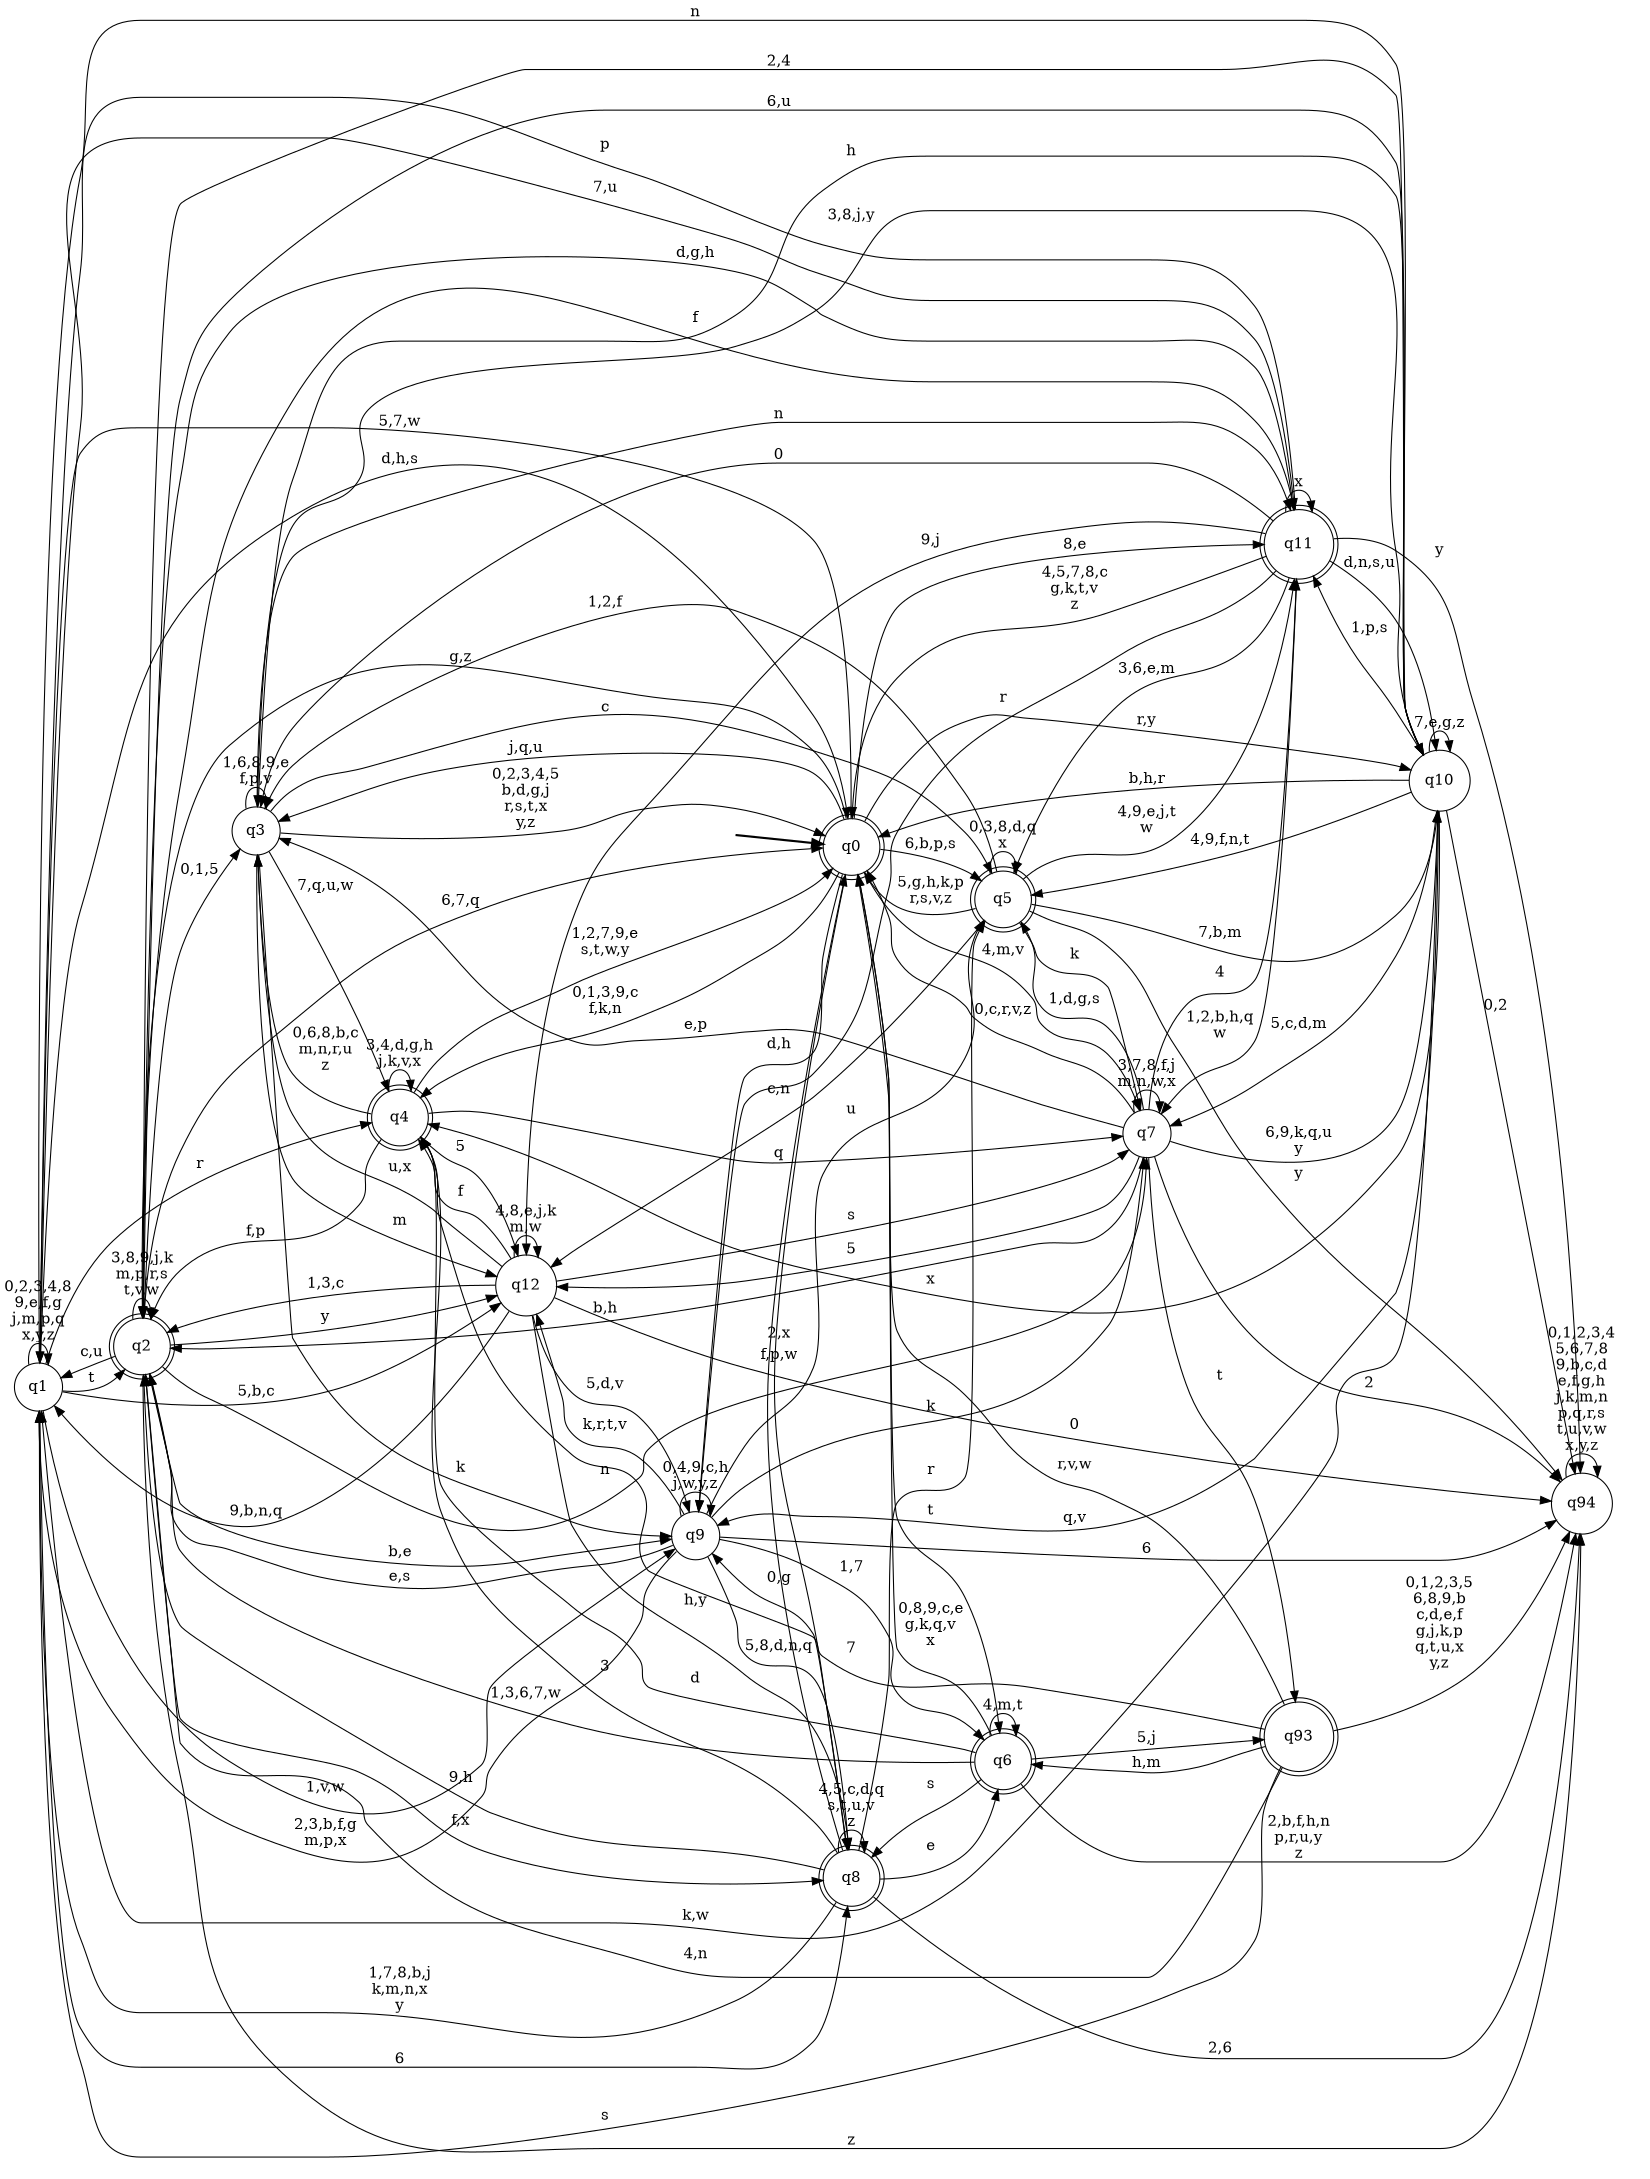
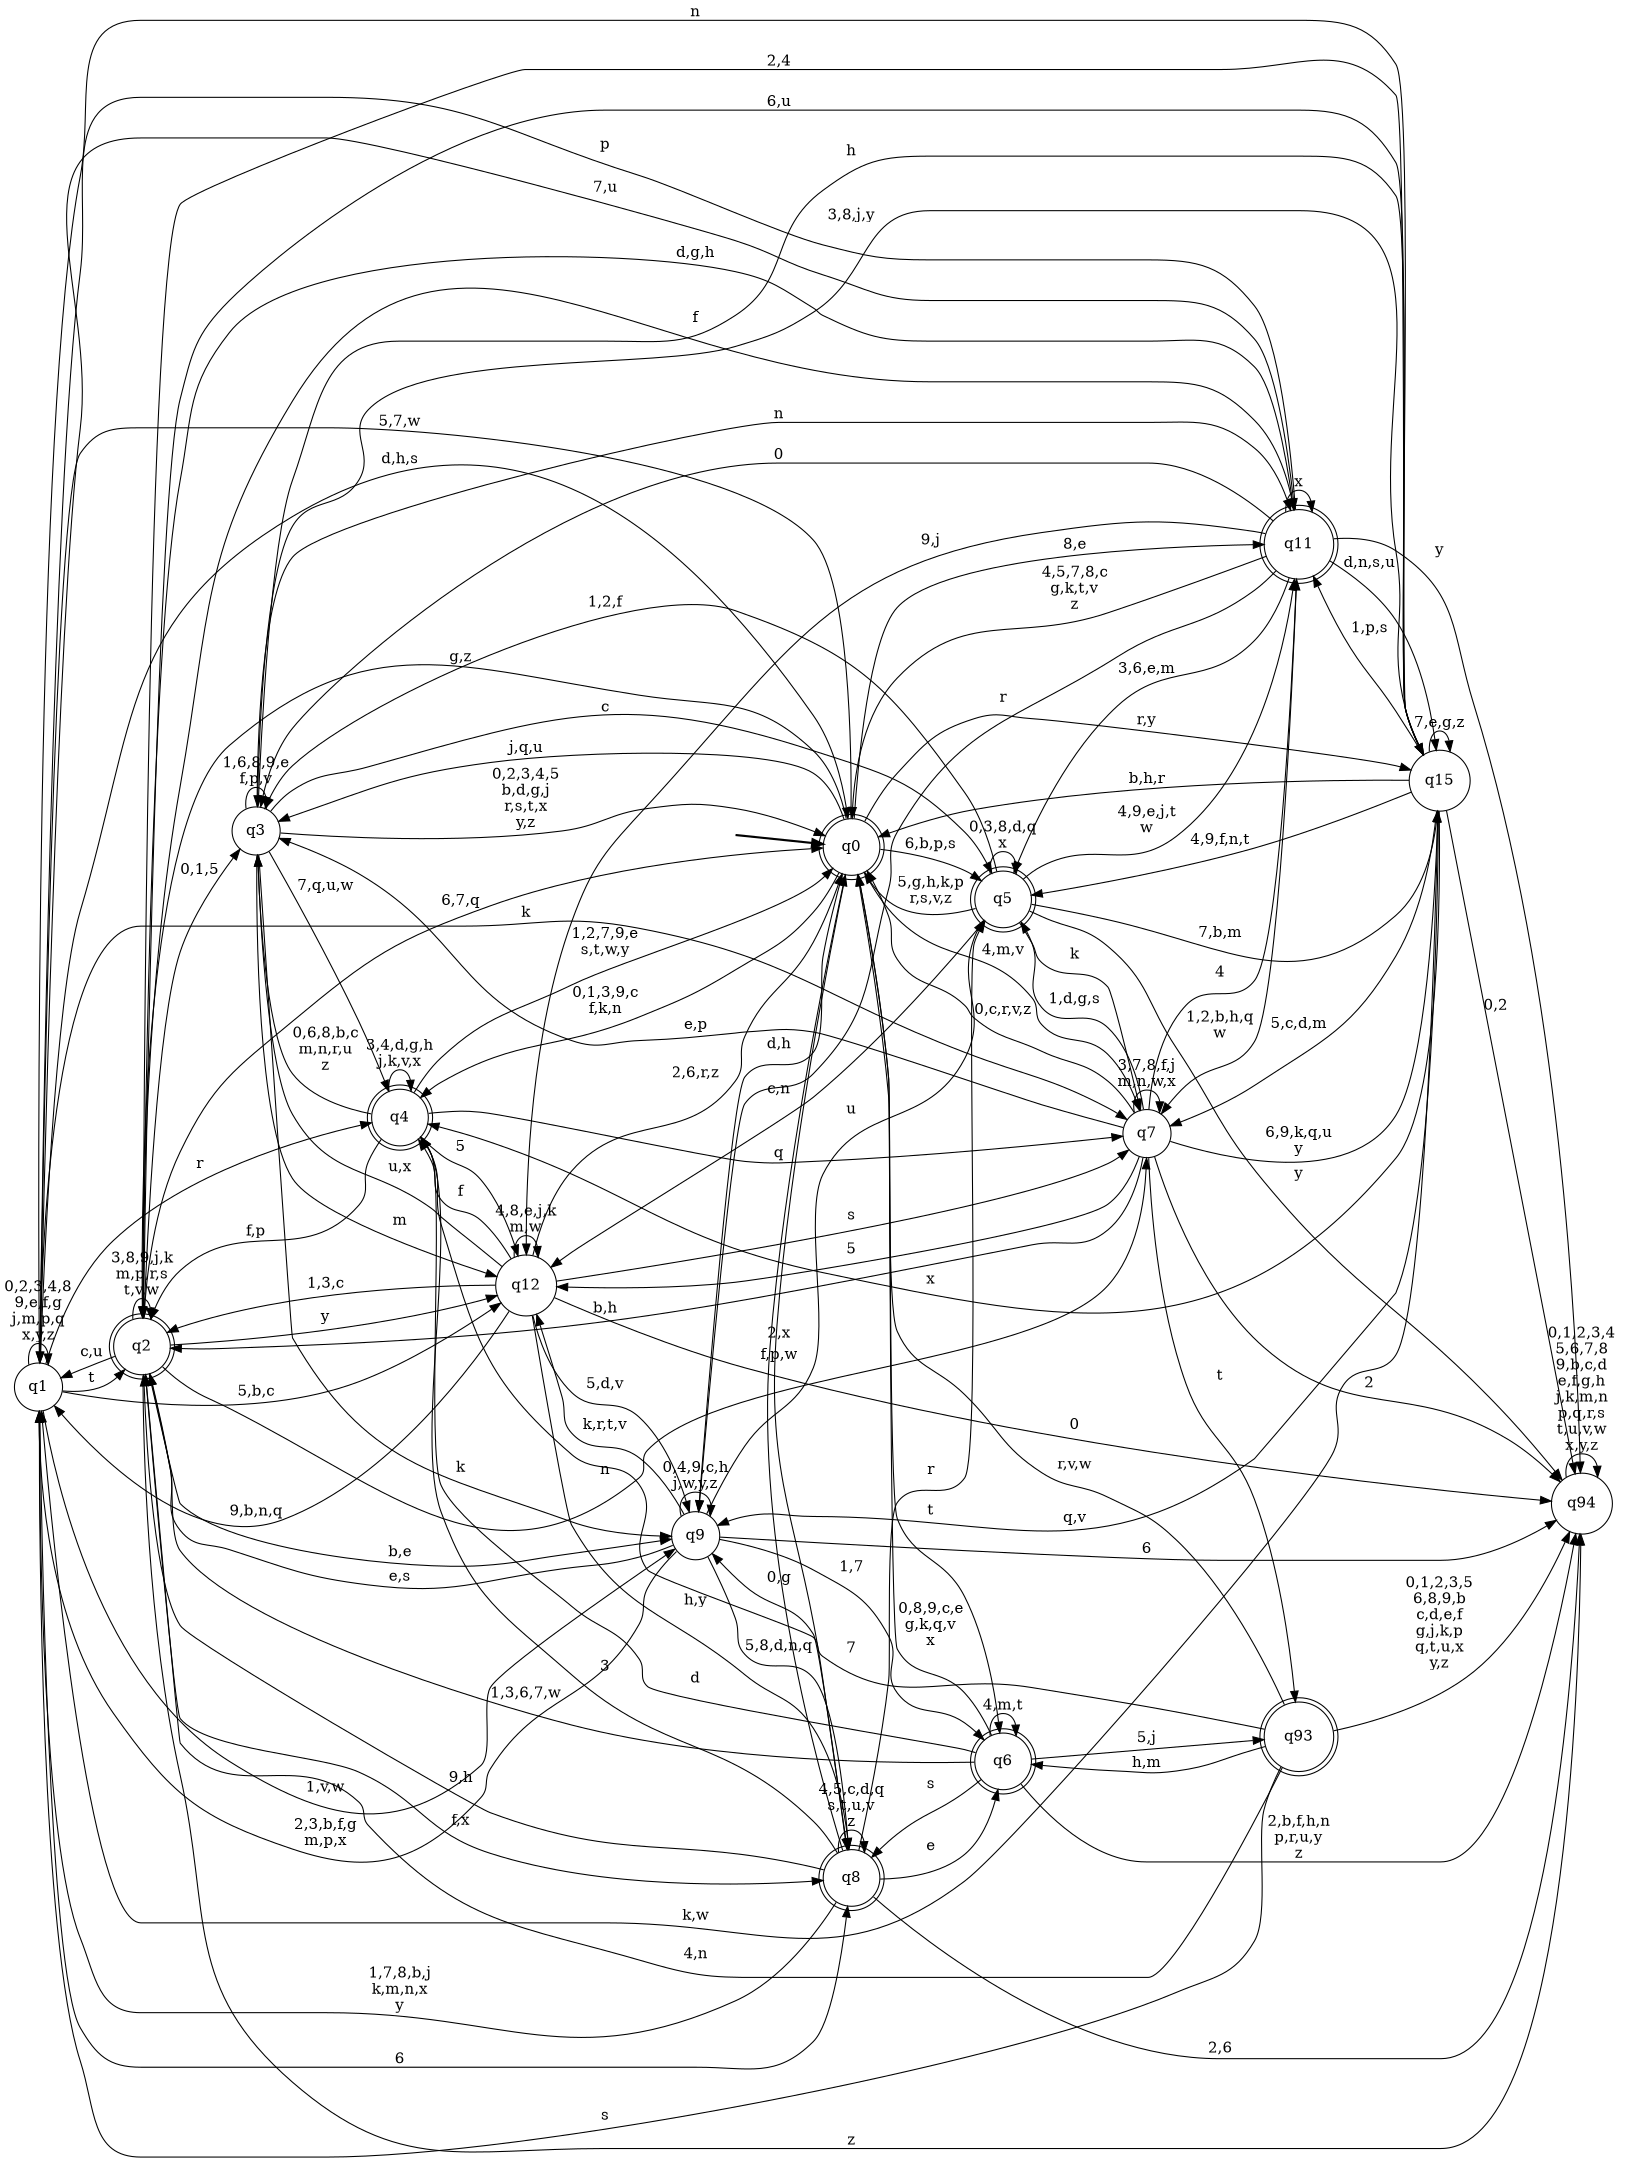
node "q10": label "q10" -> "q15"
edge "q12" -> "q0": added, label "2,6,r,z"
edge "q9" -> "q7": now "q1" -> "q7"
